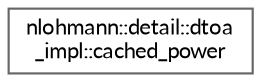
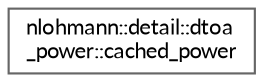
node "nlohmann::detail::dtoa _impl::cached_power": label "nlohmann::detail::dtoa _impl::cached_power" -> "nlohmann::detail::dtoa _power::cached_power"
